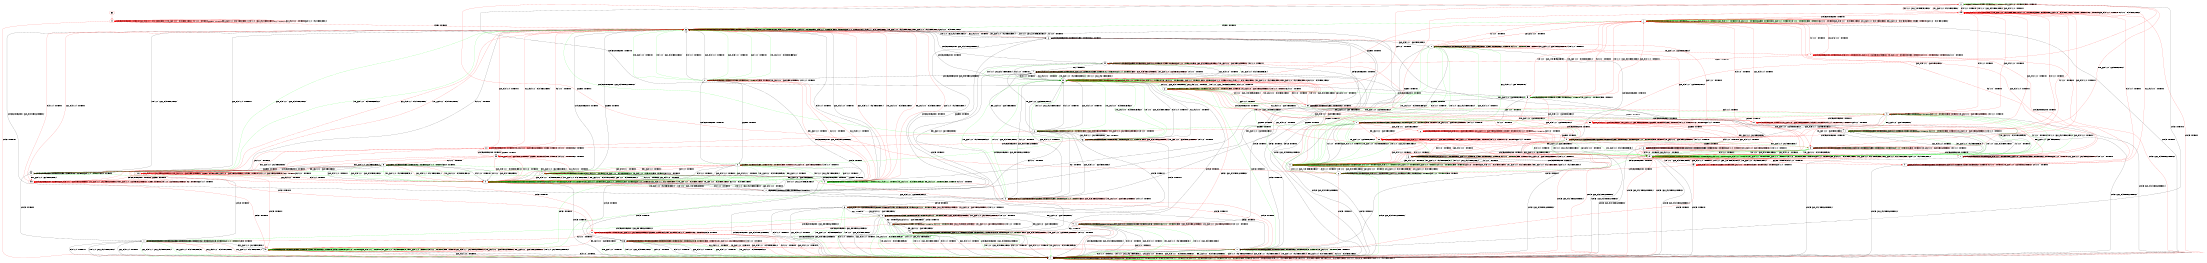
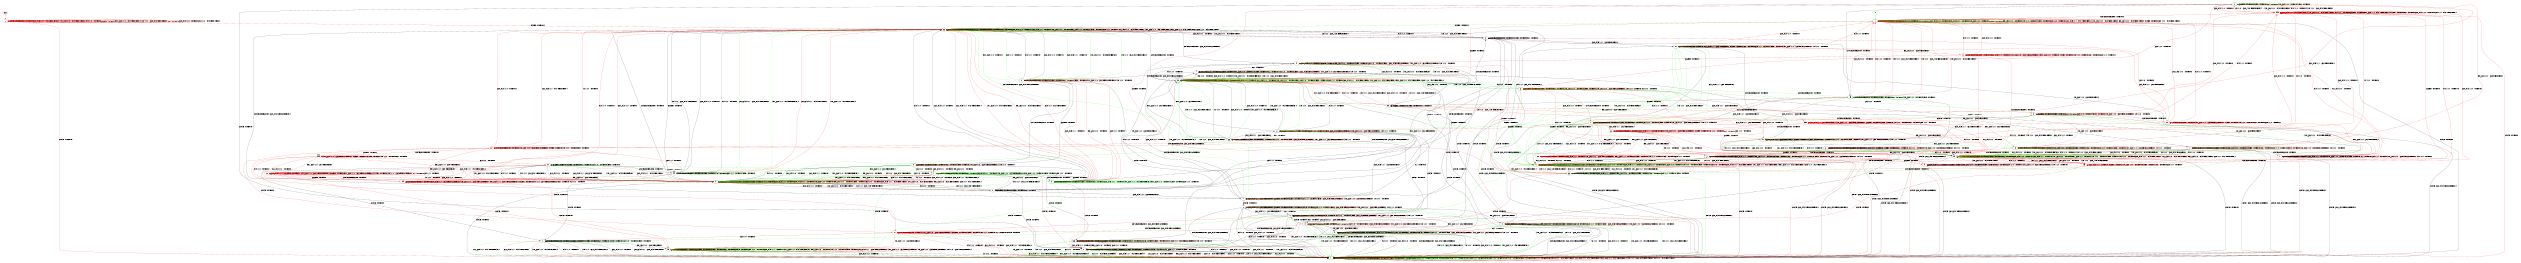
node "ss": added
edge "xx" -> "e": reversed
